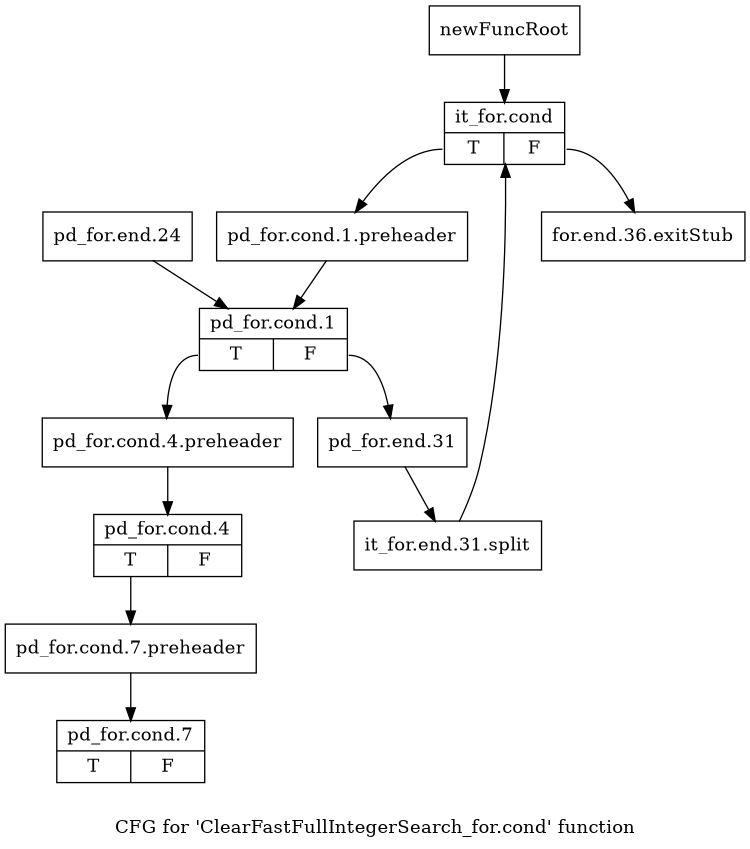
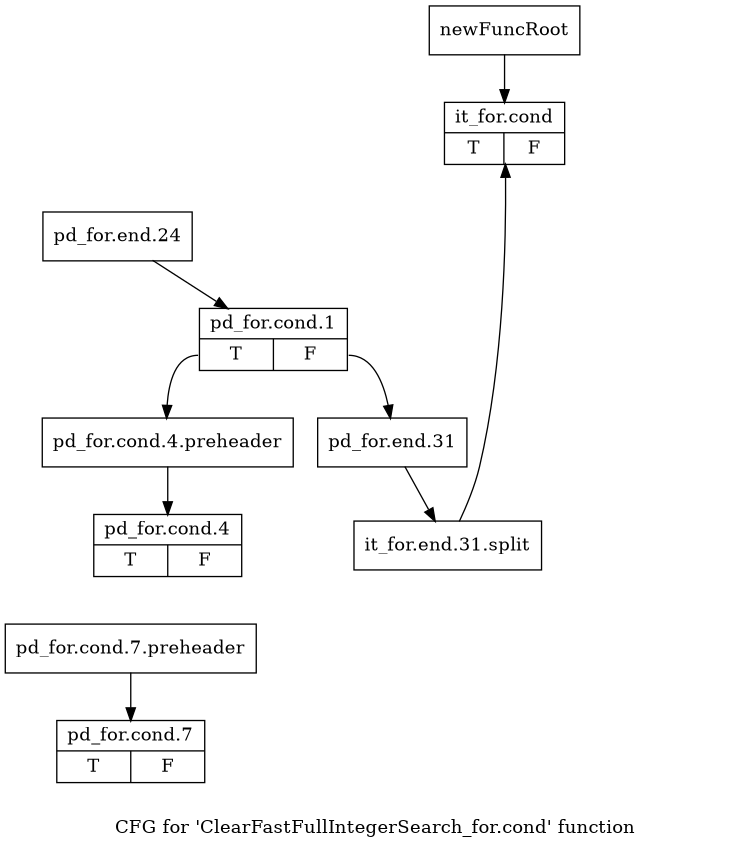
node "pd_for.cond.1.preheader": removed
node "for.end.36.exitStub": removed
edge "pd_for.cond.4" -> "pd_for.cond.7.preheader": removed
